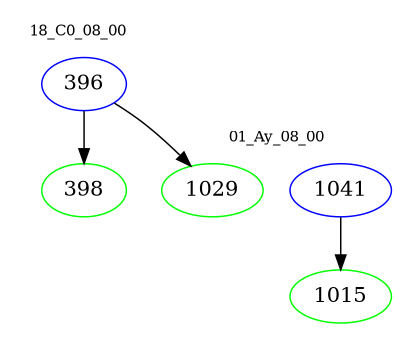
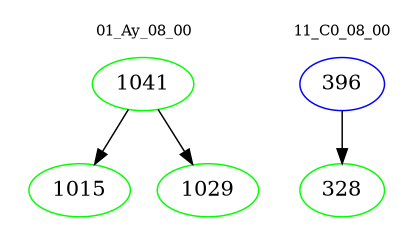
cluster "18_C0_08_00": label "18_C0_08_00" -> "11_C0_08_00"
edge "396" -> "1029": now "1041" -> "1029"
node "398": label "398" -> "328"
node "1041": color blue -> green
